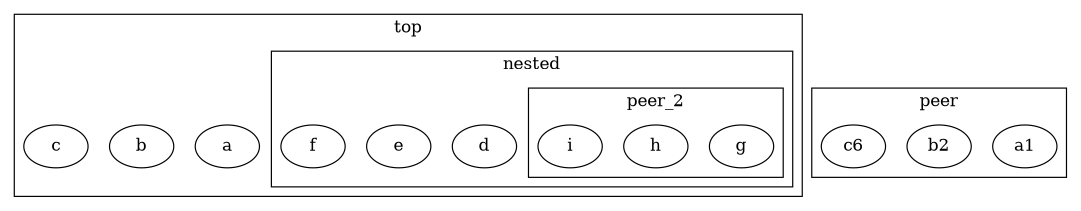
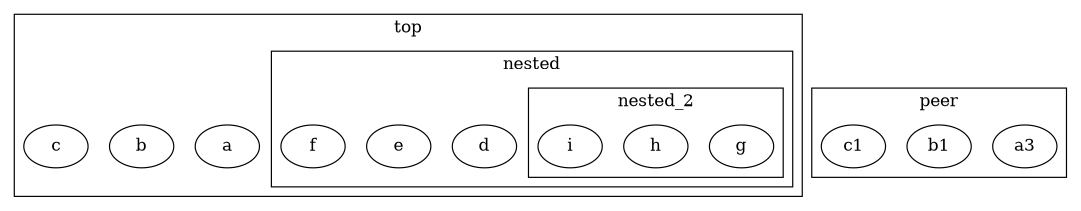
cluster "peer_2": label "peer_2" -> "nested_2"
node "c6": label "c6" -> "c1"
node "b2": label "b2" -> "b1"
node "a1": label "a1" -> "a3"
